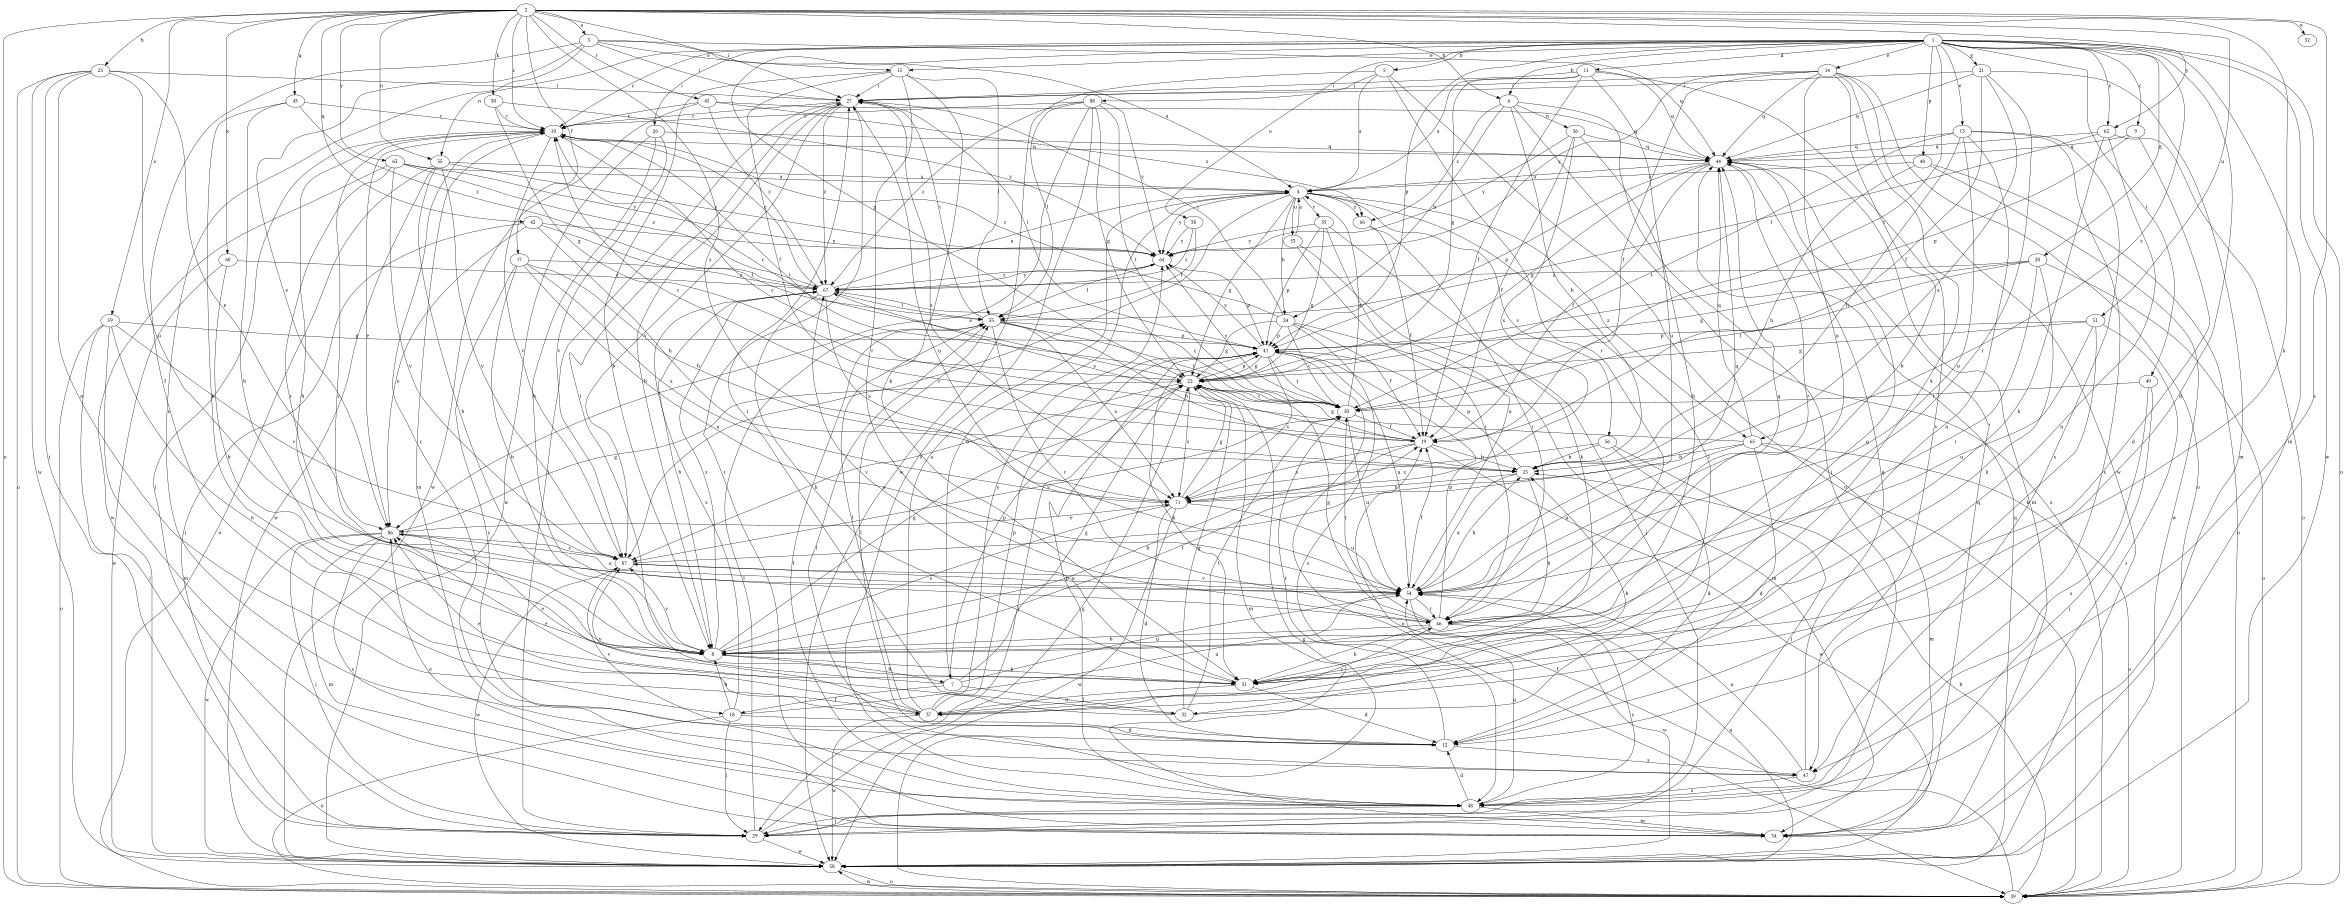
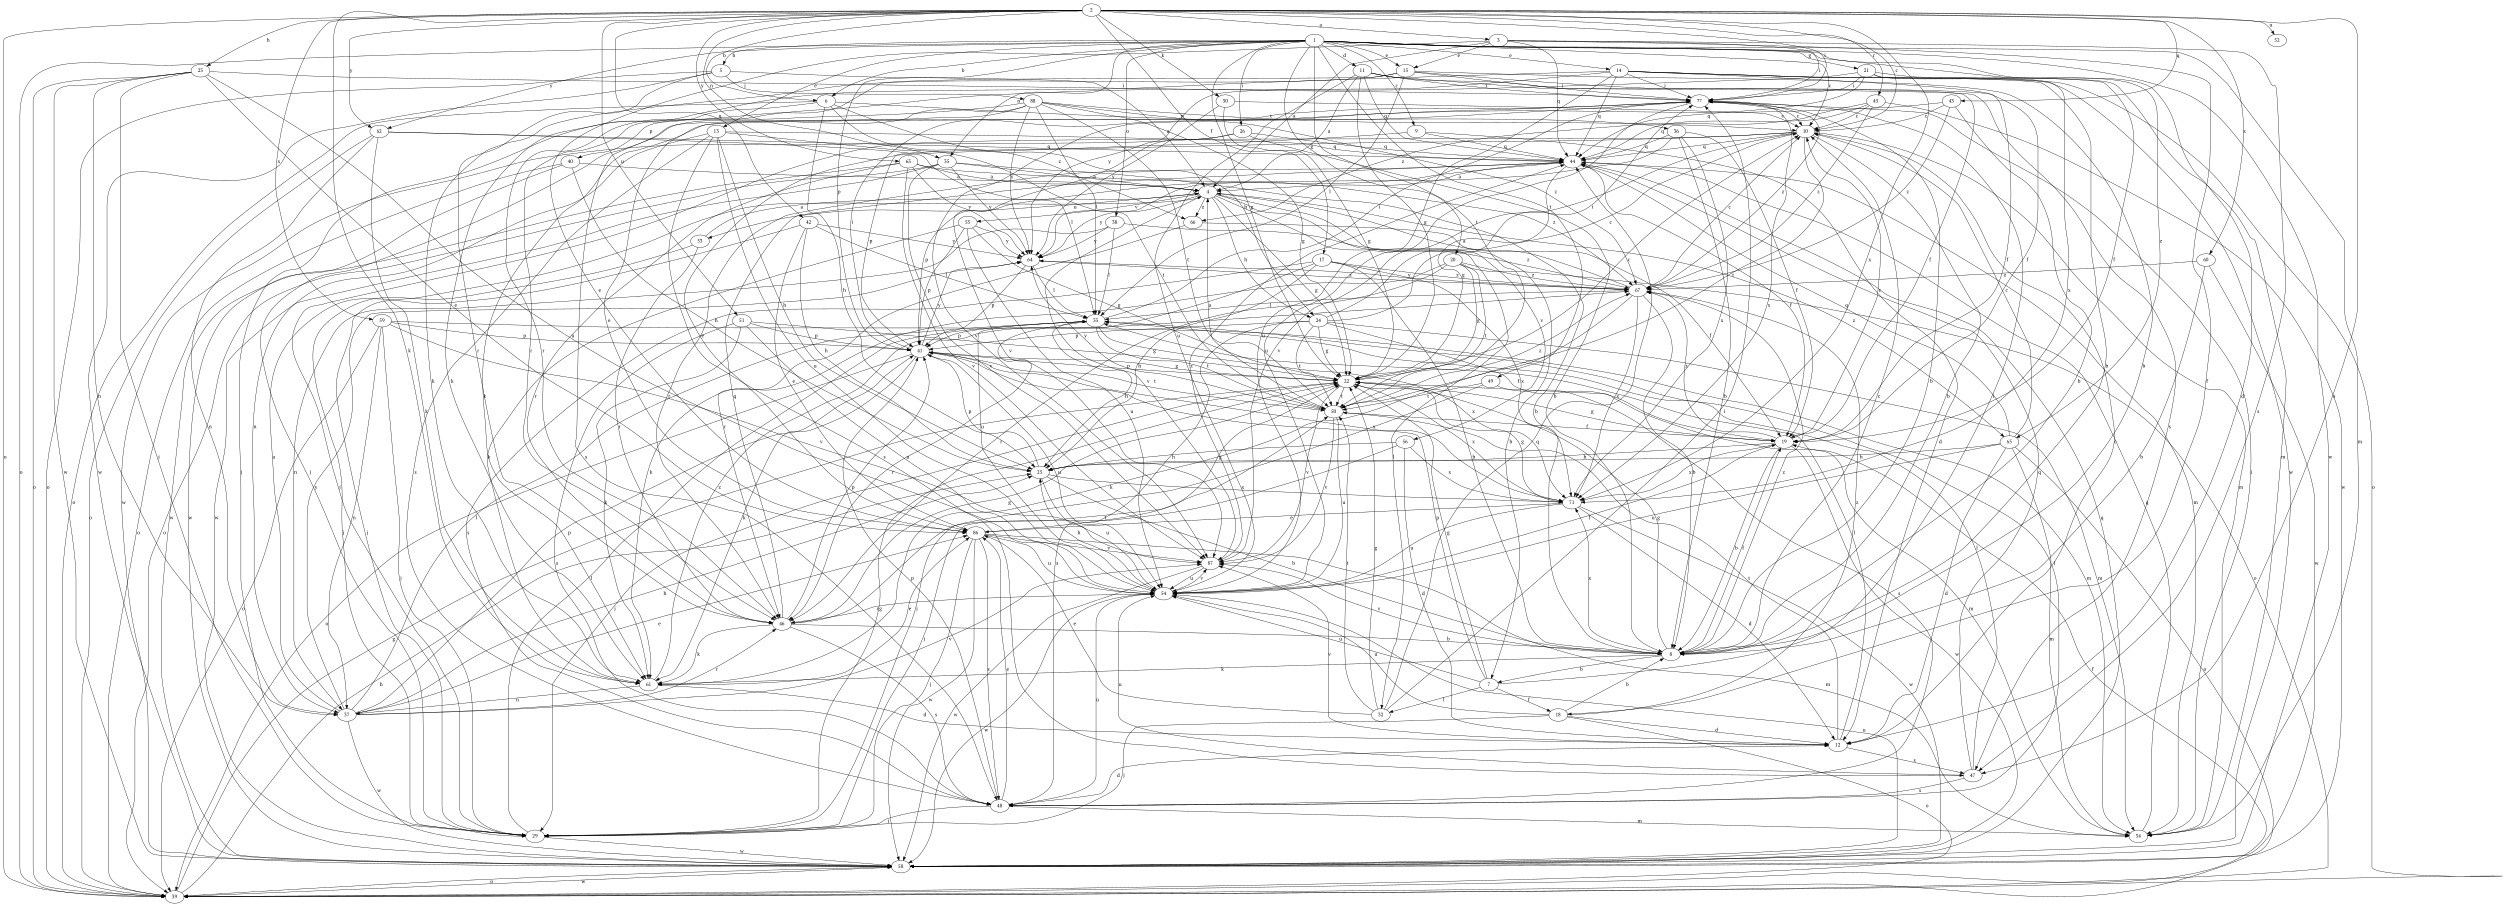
edge "1" -> "40": now "88" -> "40"
edge "38" -> "37": added, label "n"
edge "87" -> "44": label "q" -> "z"
node "31": label "31" -> "61"
